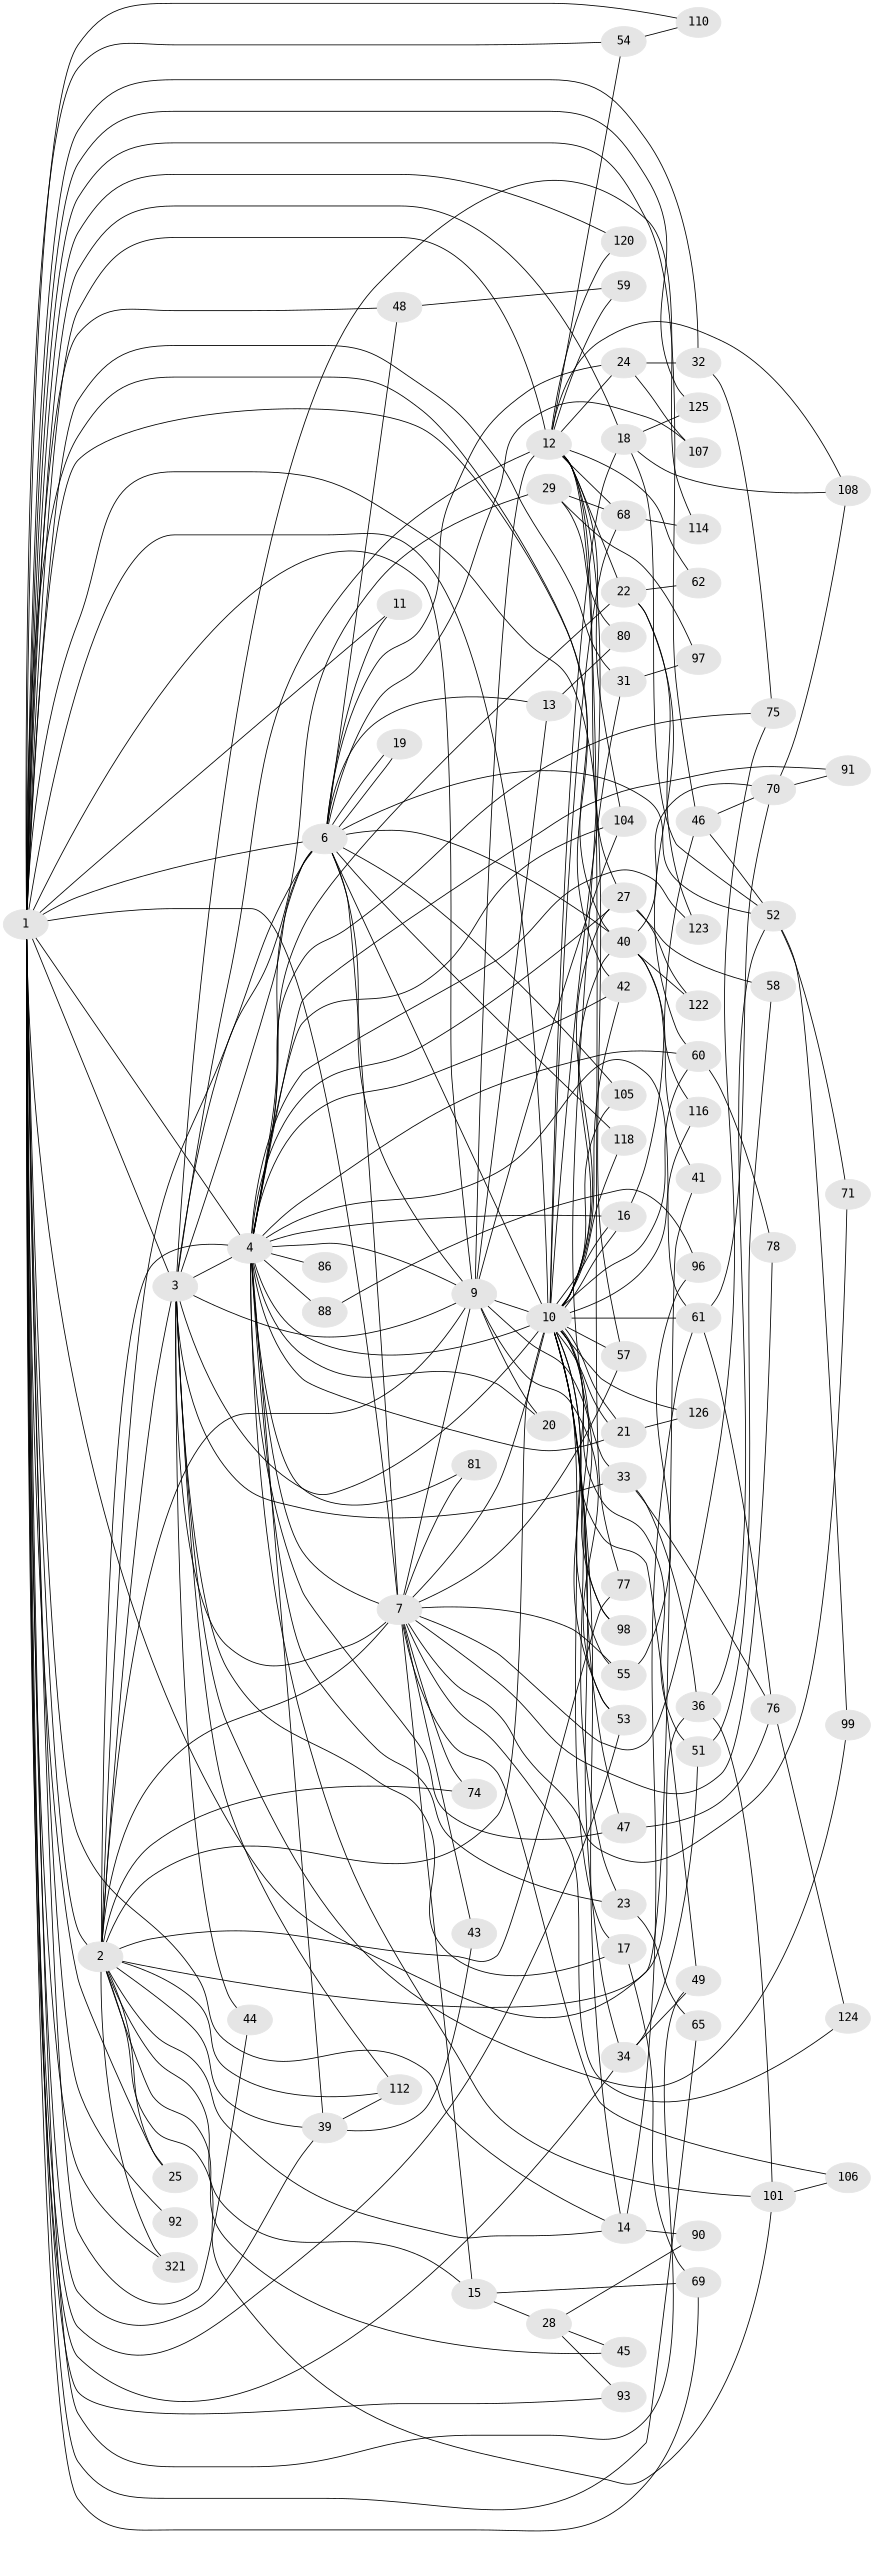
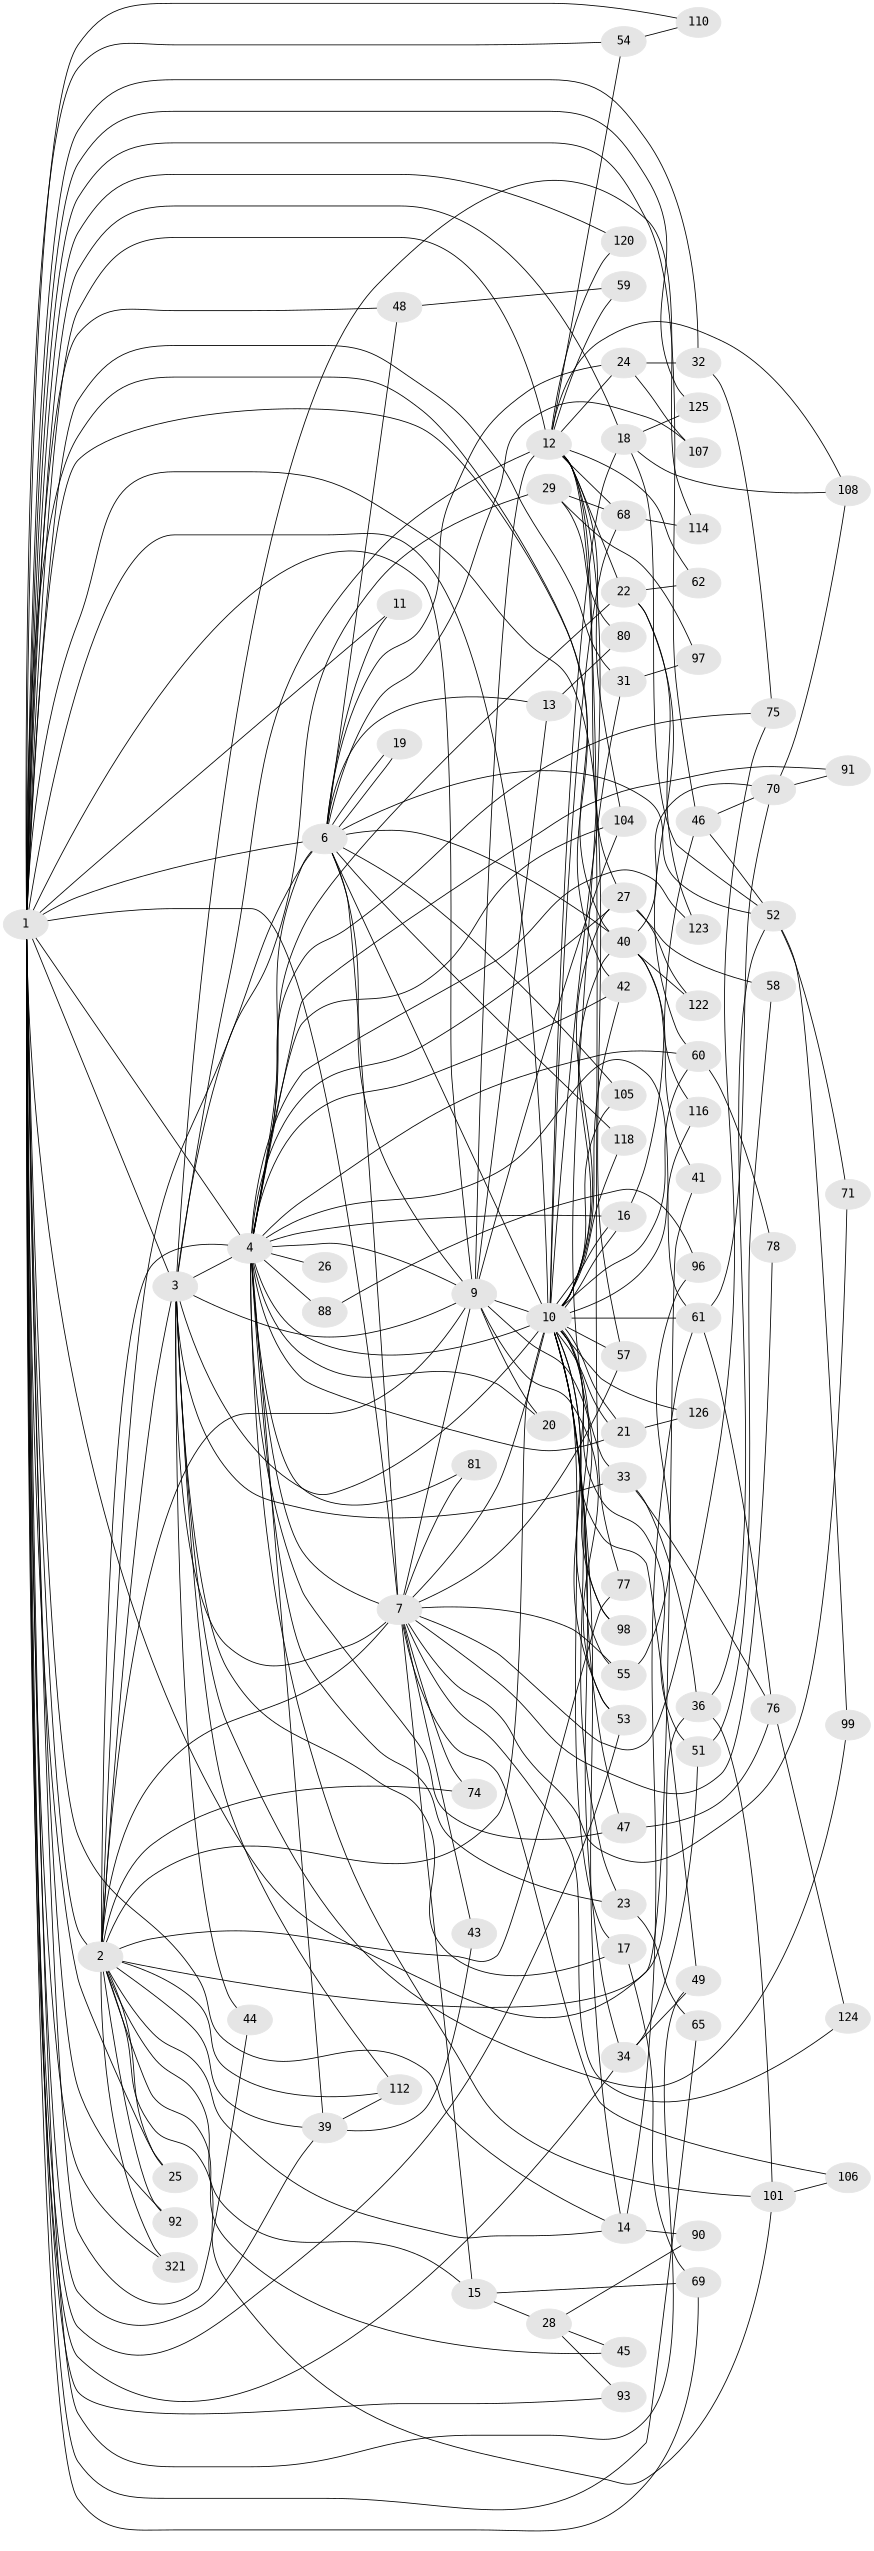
edge "6" -- "3": removed
node "86": label "86" -> "26"
edge "2" -- "92": added
